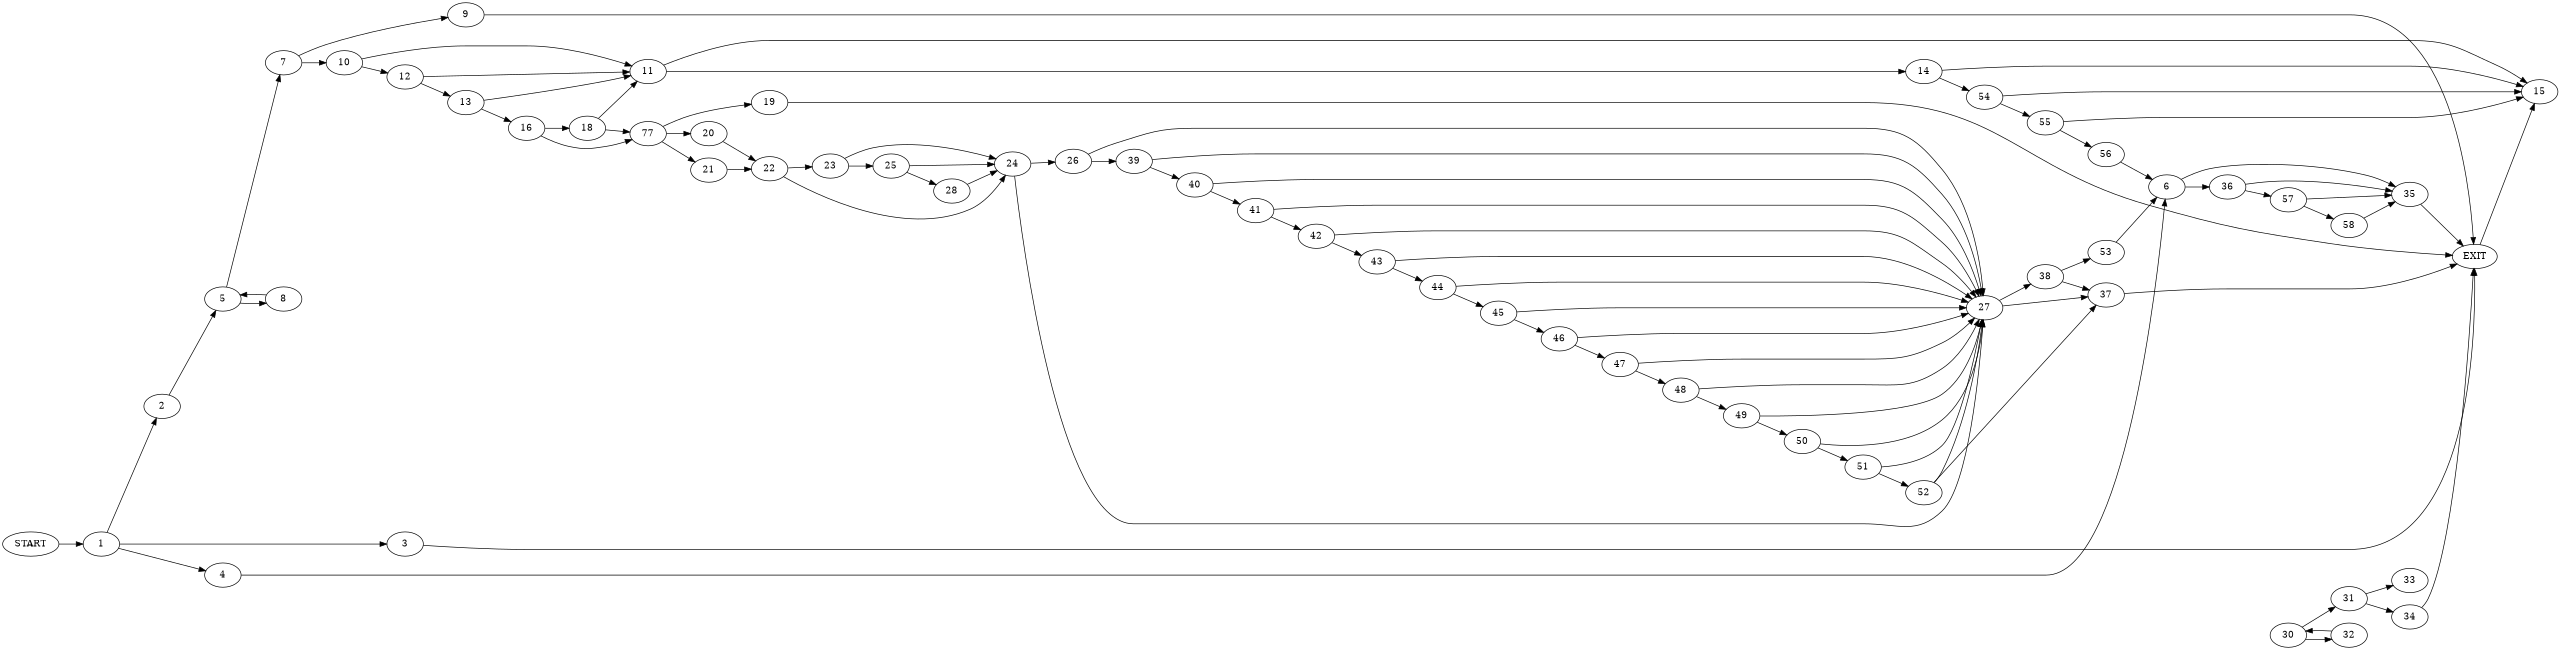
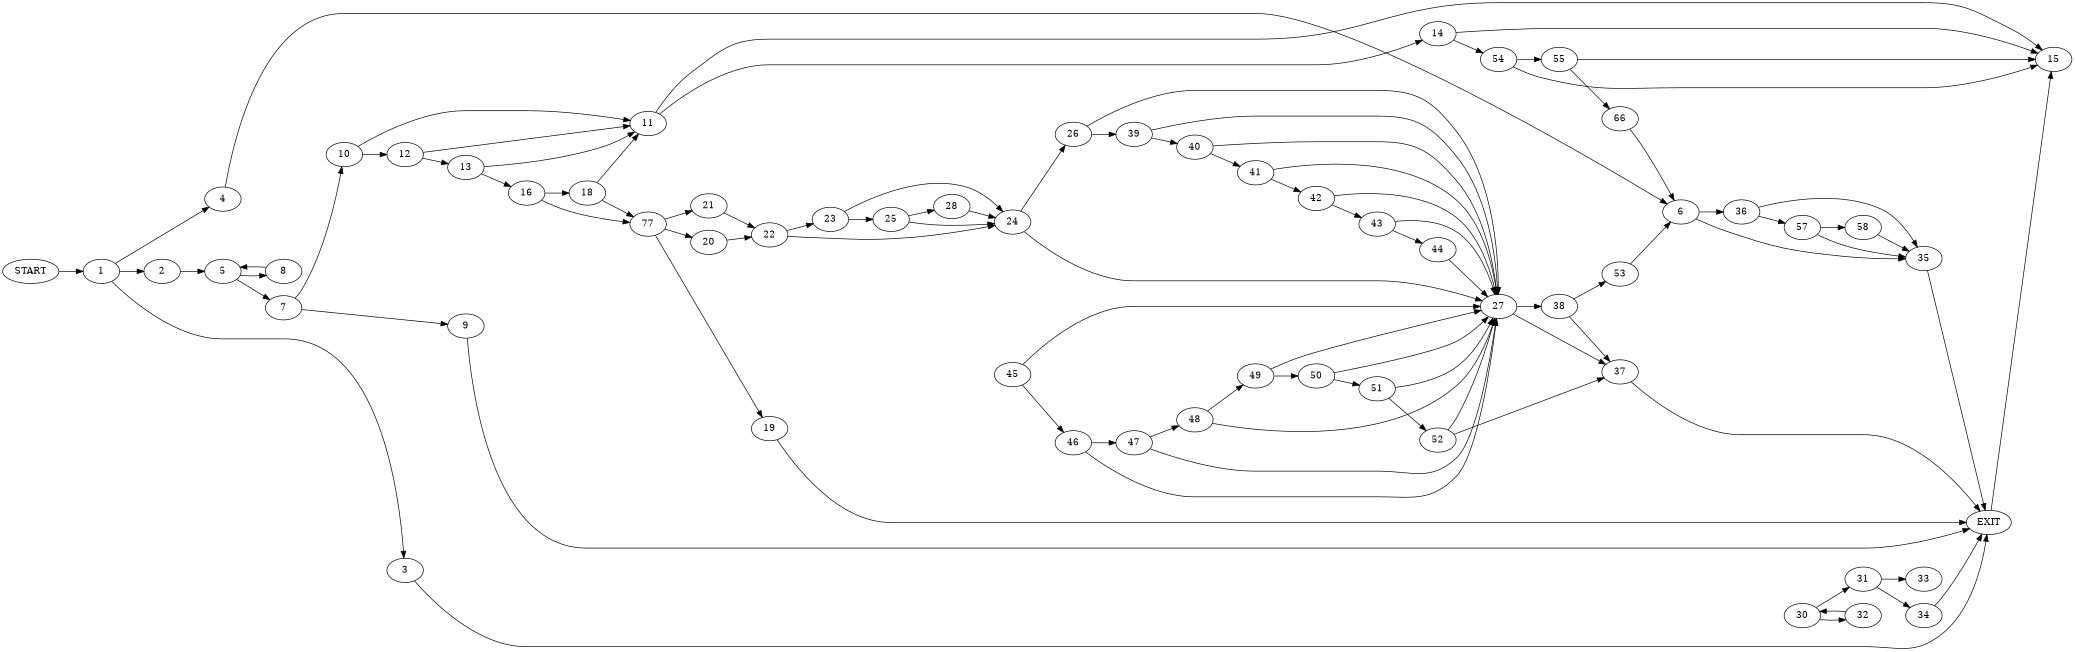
node "56": label "56" -> "66"
edge "44" -> "45": removed
